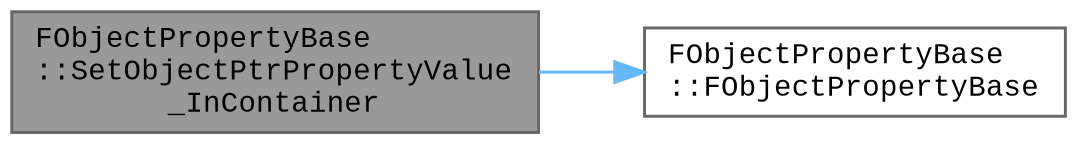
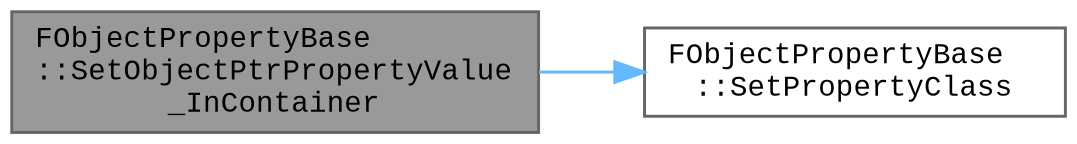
node "FObjectPropertyBase ::FObjectPropertyBase": label "FObjectPropertyBase ::FObjectPropertyBase" -> "FObjectPropertyBase ::SetPropertyClass"
